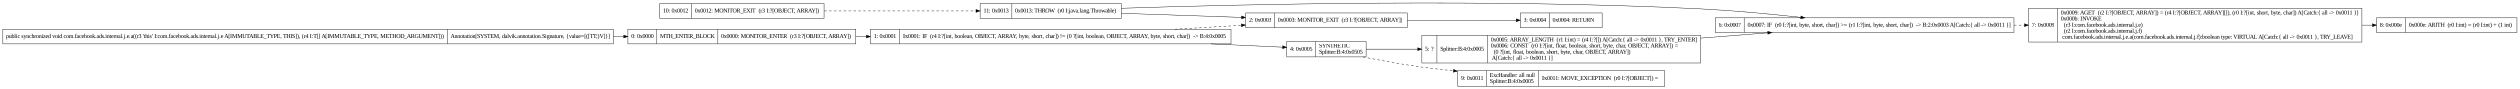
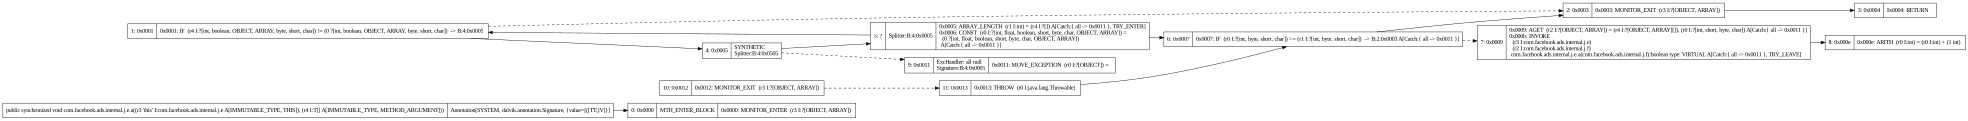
edge "11: 0x0013" -> "2: 0x0003": now "6: 0x0007" -> "2: 0x0003"
edge "0: 0x0000" -> "1: 0x0001": now "5: ?" -> "1: 0x0001"
node "9: 0x0011": text "Splitter:B:4:0x0005" -> "Signature:B:4:0x0005"
